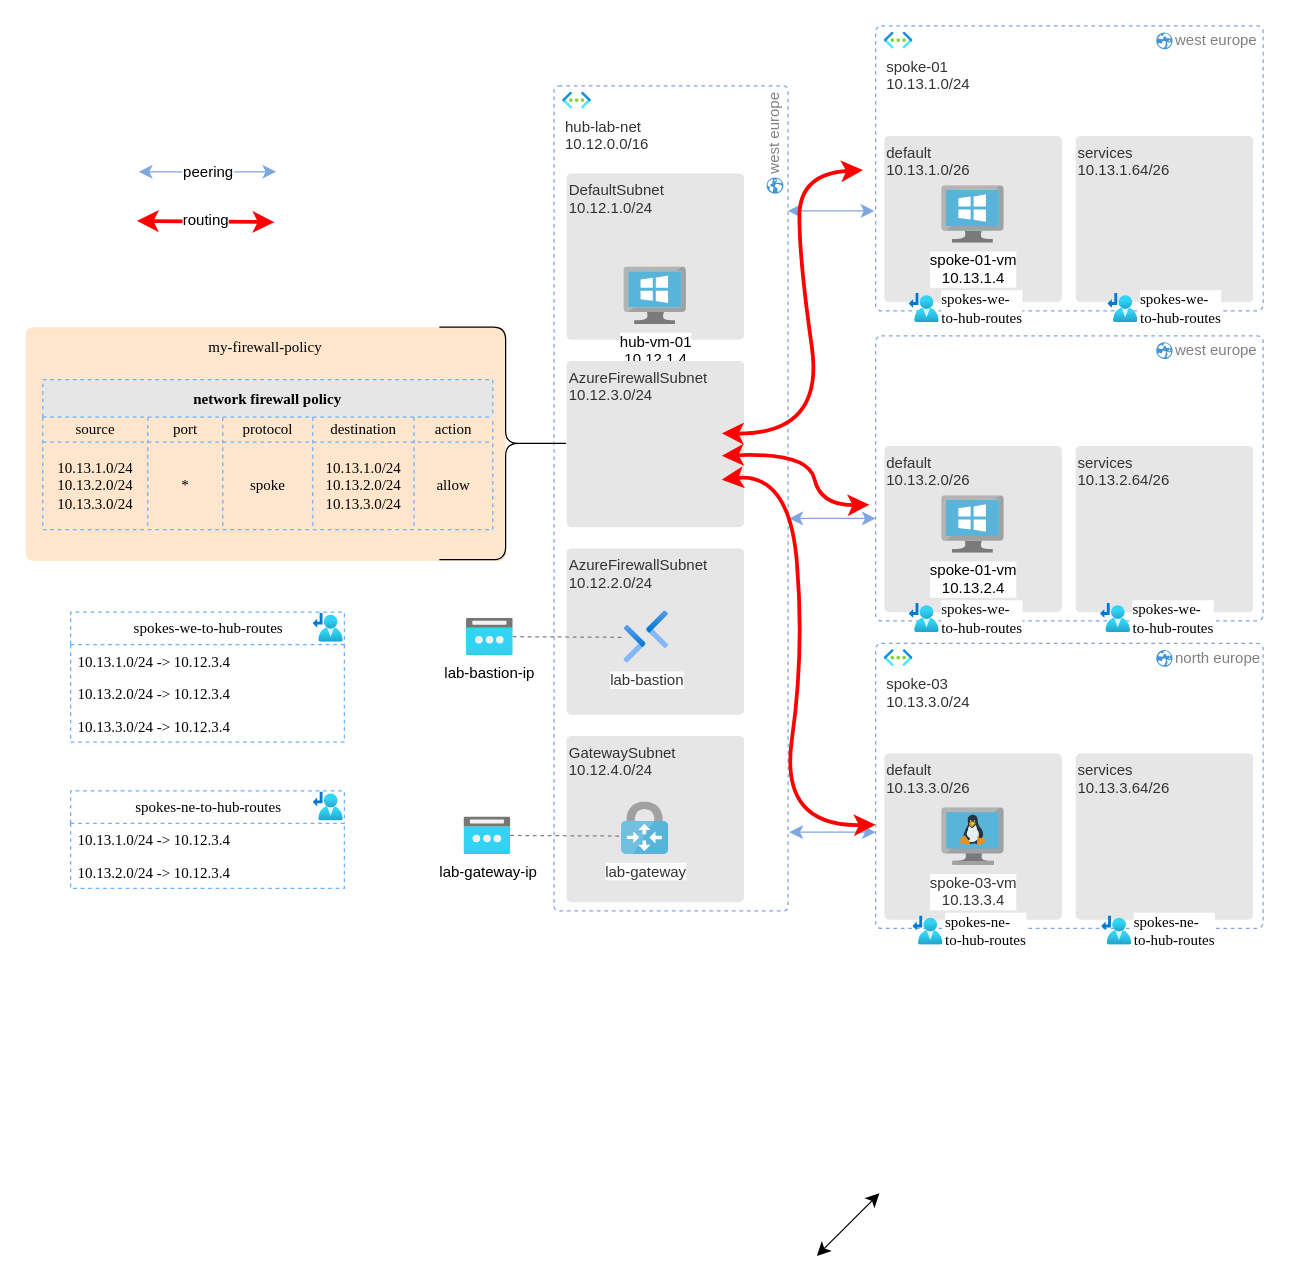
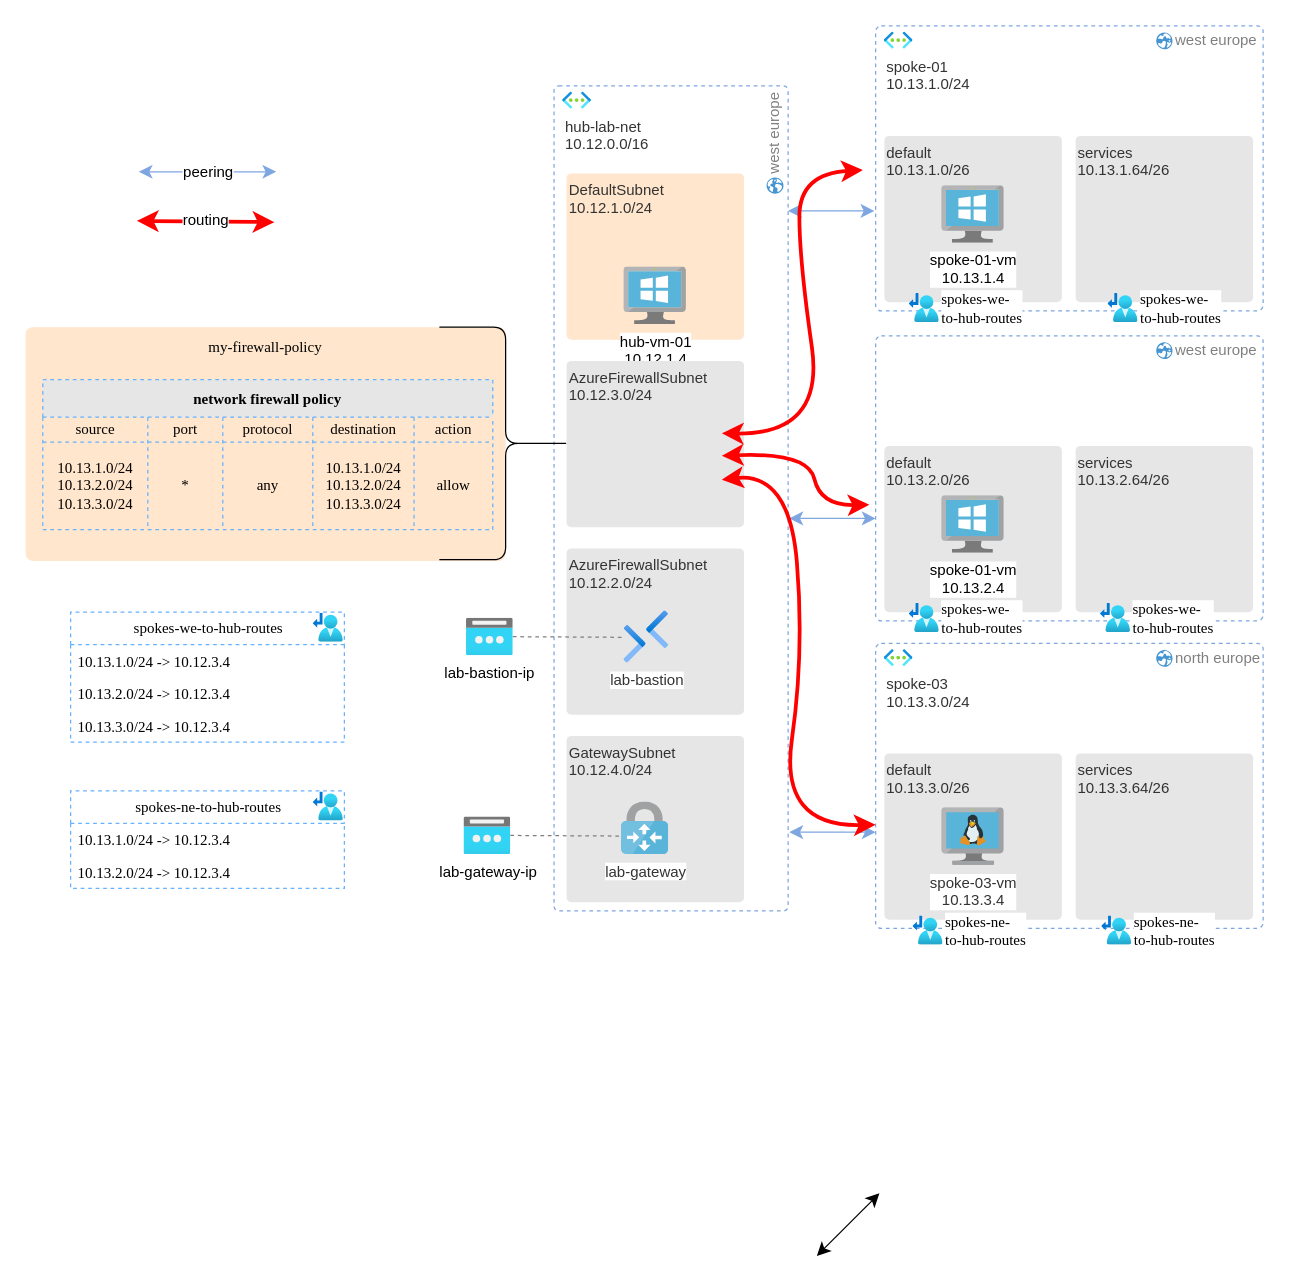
node "DefaultSubnet 10.12.1.0/24": fillcolor #e6e6e6 -> #ffe6cc
node "spoke": label "spoke" -> "any"
